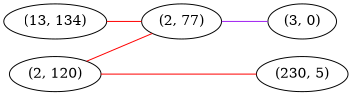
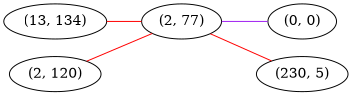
node "(3, 0)": label "(3, 0)" -> "(0, 0)"
edge "(2, 120)" -- "(230, 5)": now "(2, 77)" -- "(230, 5)"
